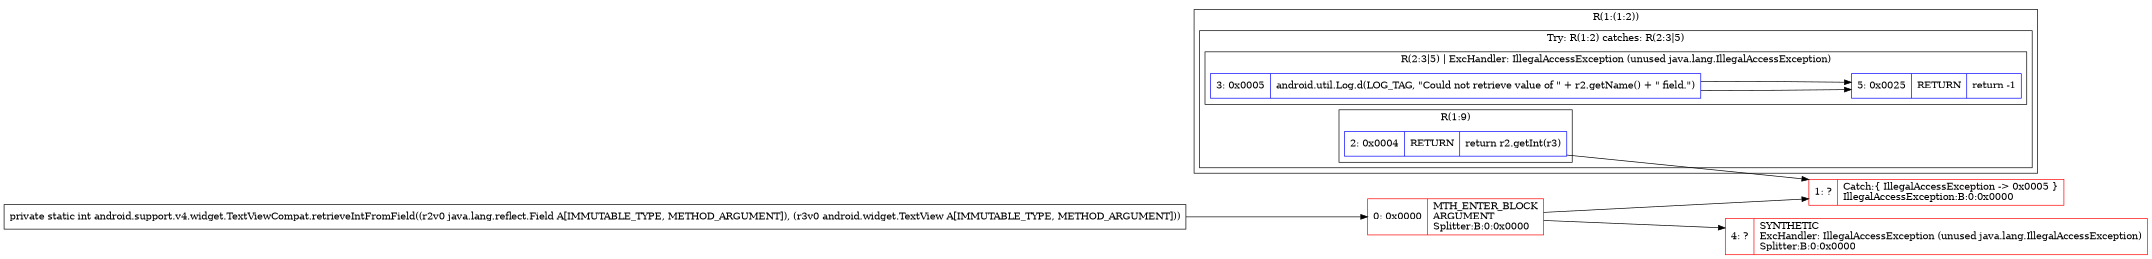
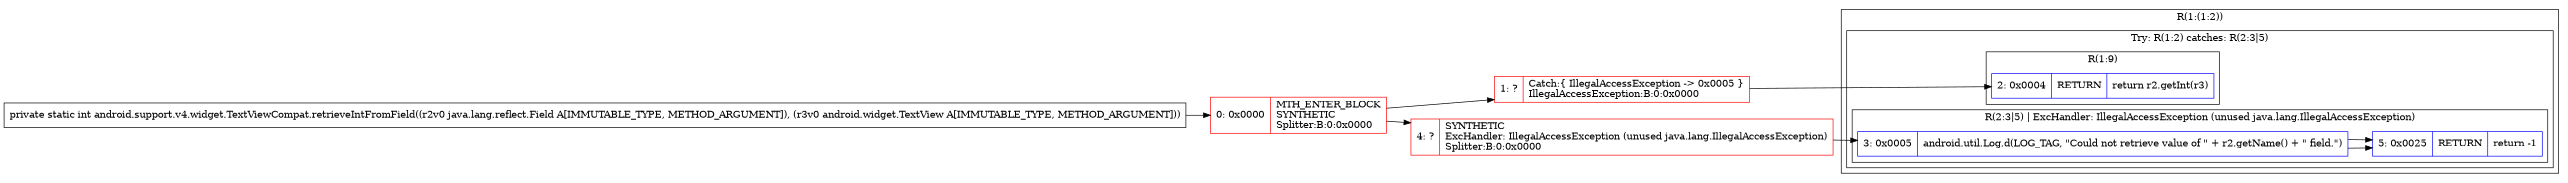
edge "4: ?" -> "3: 0x0005": added
edge "2: 0x0004" -> "1: ?": reversed
node "0: 0x0000": text "ARGUMENT" -> "SYNTHETIC"
